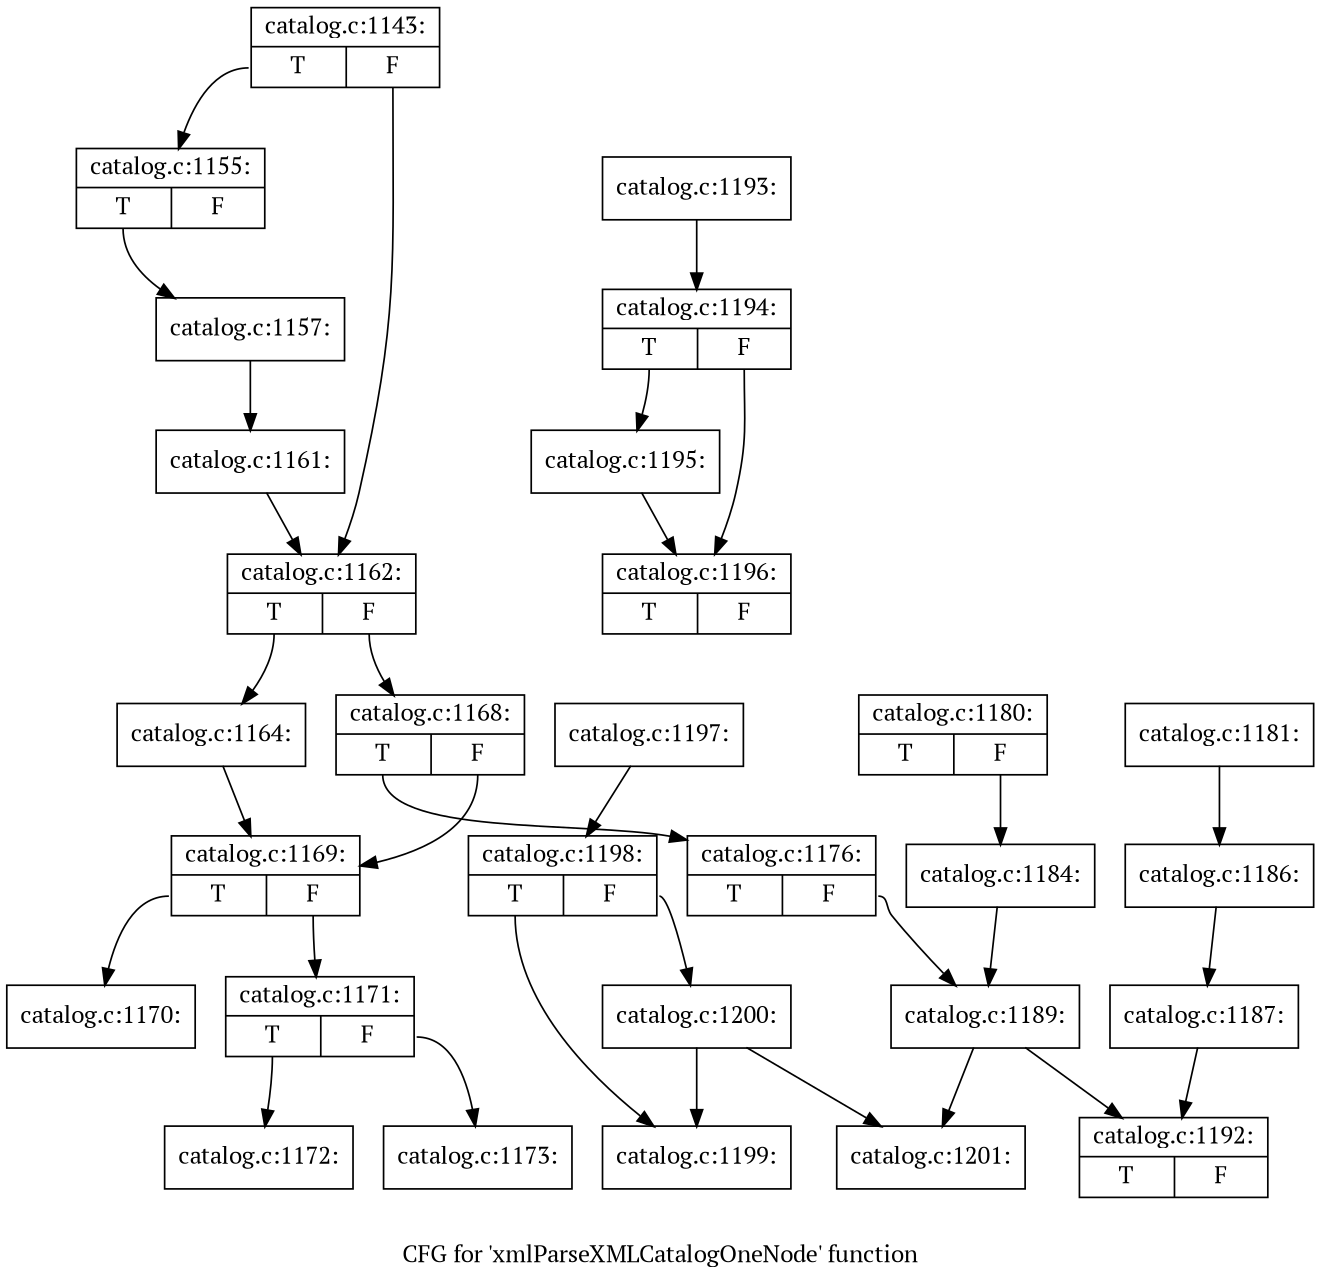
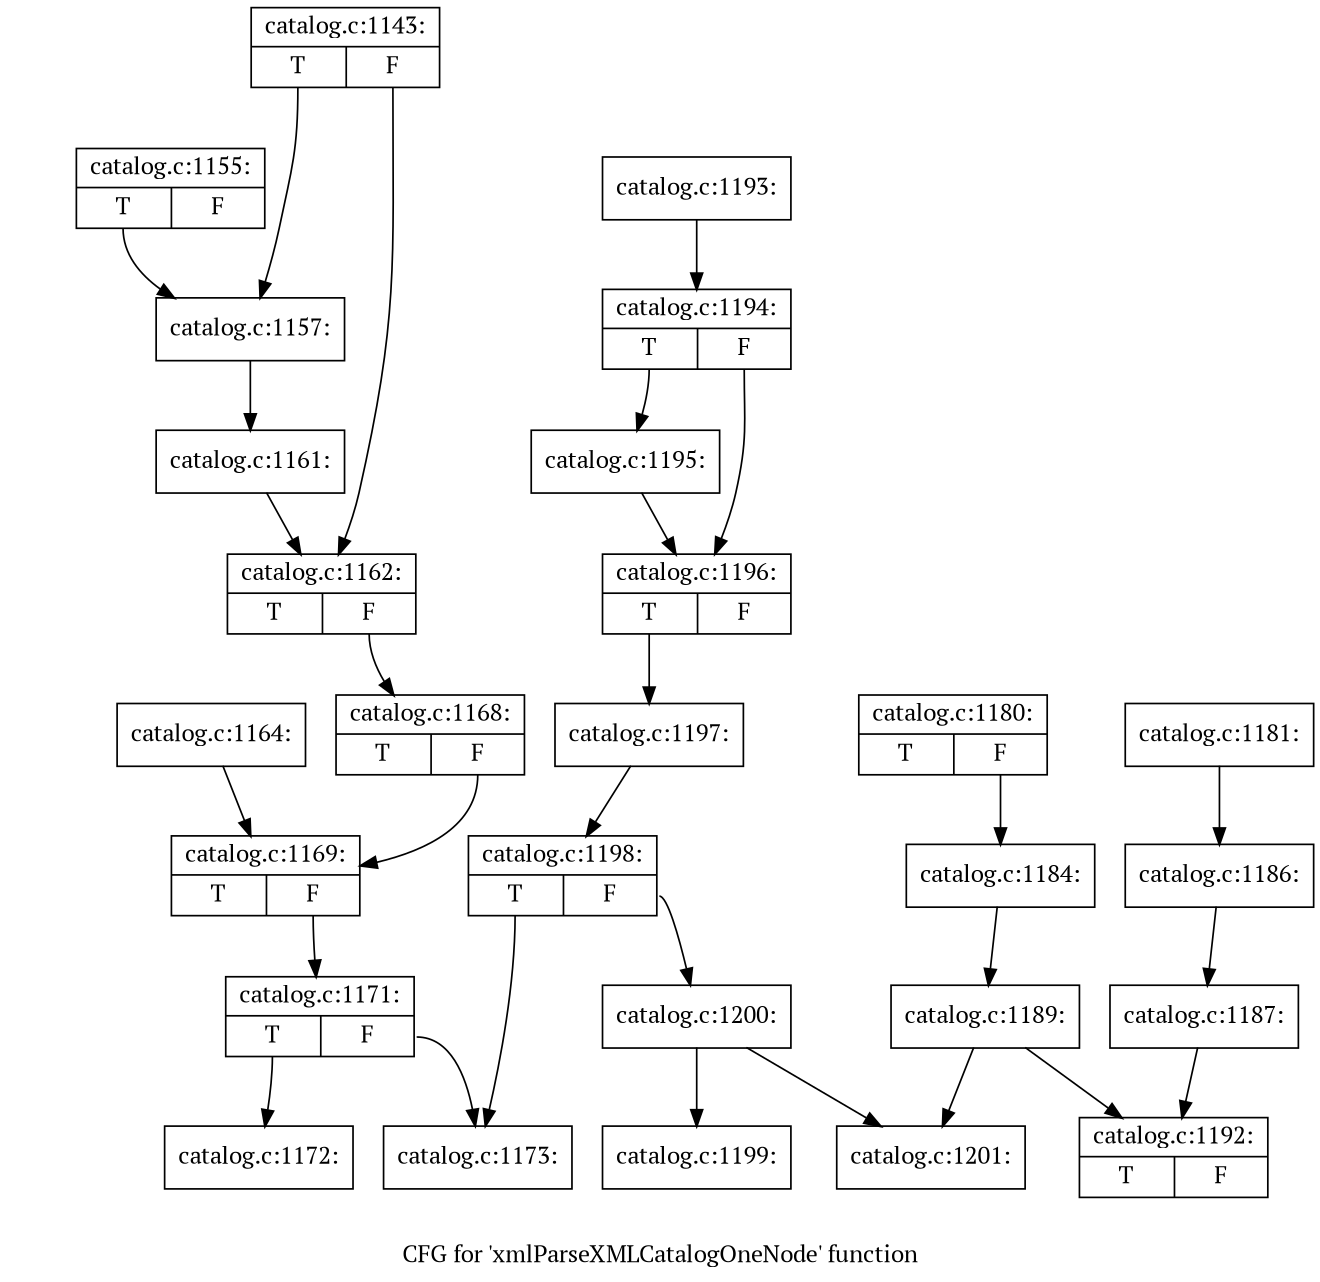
edge "catalog.c:1143:" -> "catalog.c:1155:": now "catalog.c:1143:" -> "catalog.c:1157:"
edge "catalog.c:1196:" -> "catalog.c:1197:": added
edge "catalog.c:1162:" -> "catalog.c:1164:": removed
node "catalog.c:1176:": removed
node "catalog.c:1170:": removed
edge "catalog.c:1198:" -> "catalog.c:1199:": now "catalog.c:1198:" -> "catalog.c:1173:"
